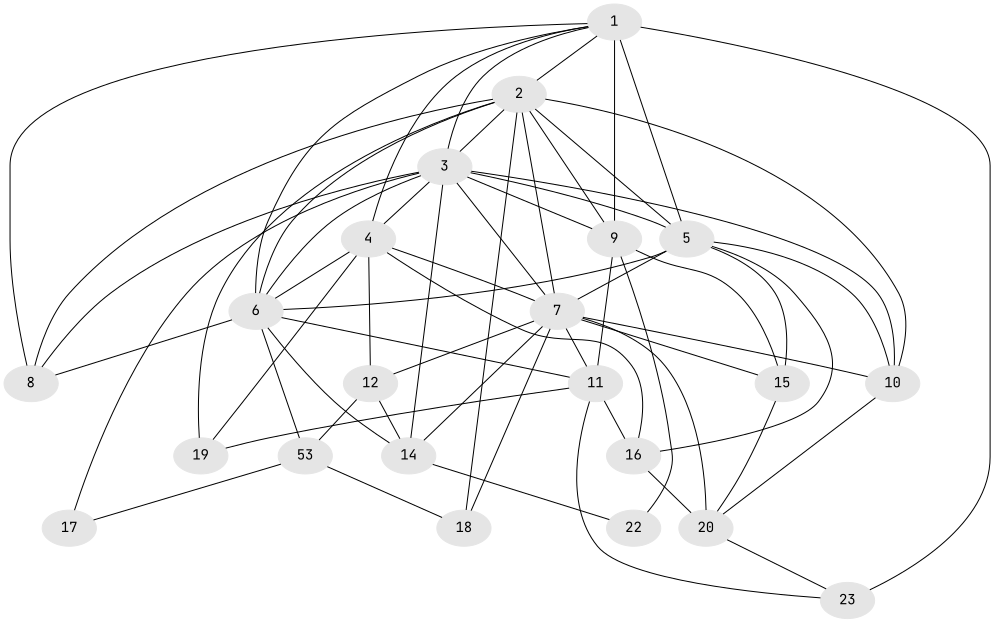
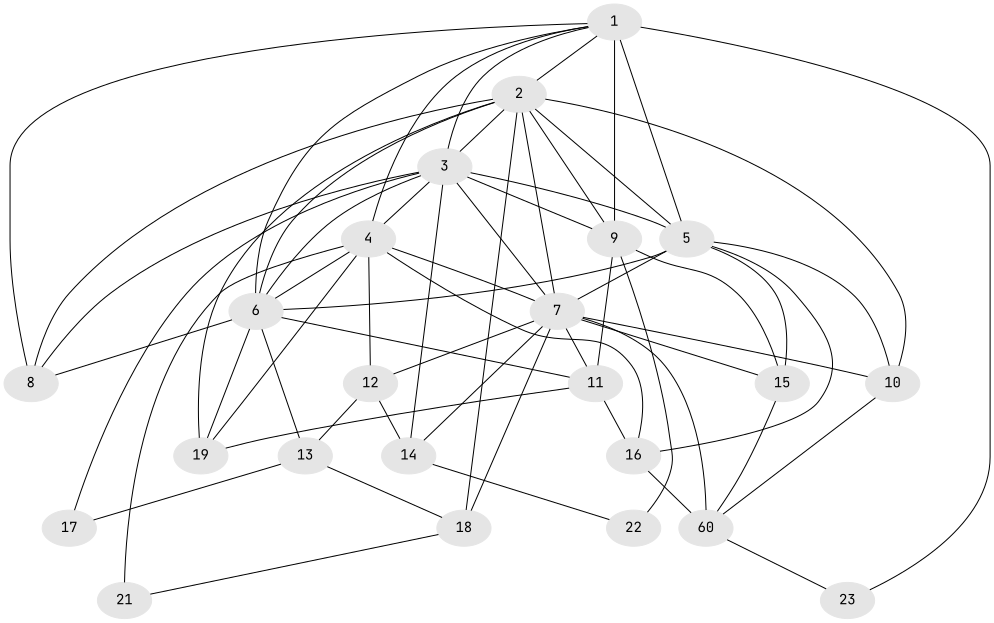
edge "3" -- "10": removed
edge "6" -- "14": now "6" -- "19"
node "53": label "53" -> "13"
node "20": label "20" -> "60"
edge "11" -- "23": removed
node "21": added
